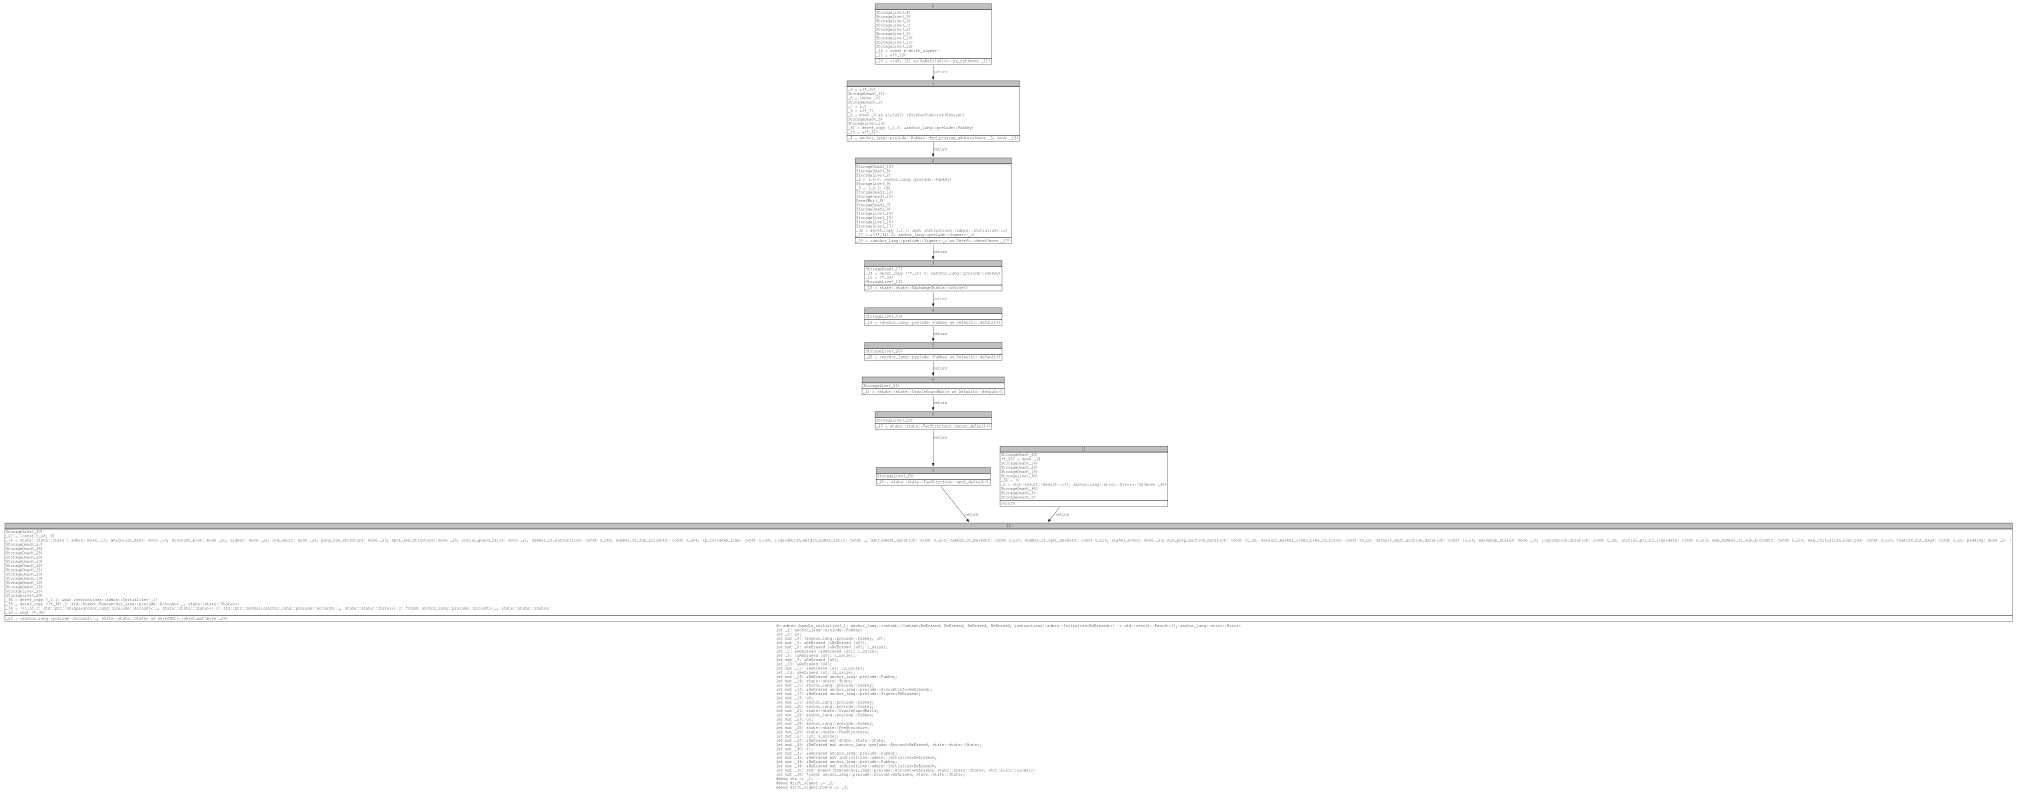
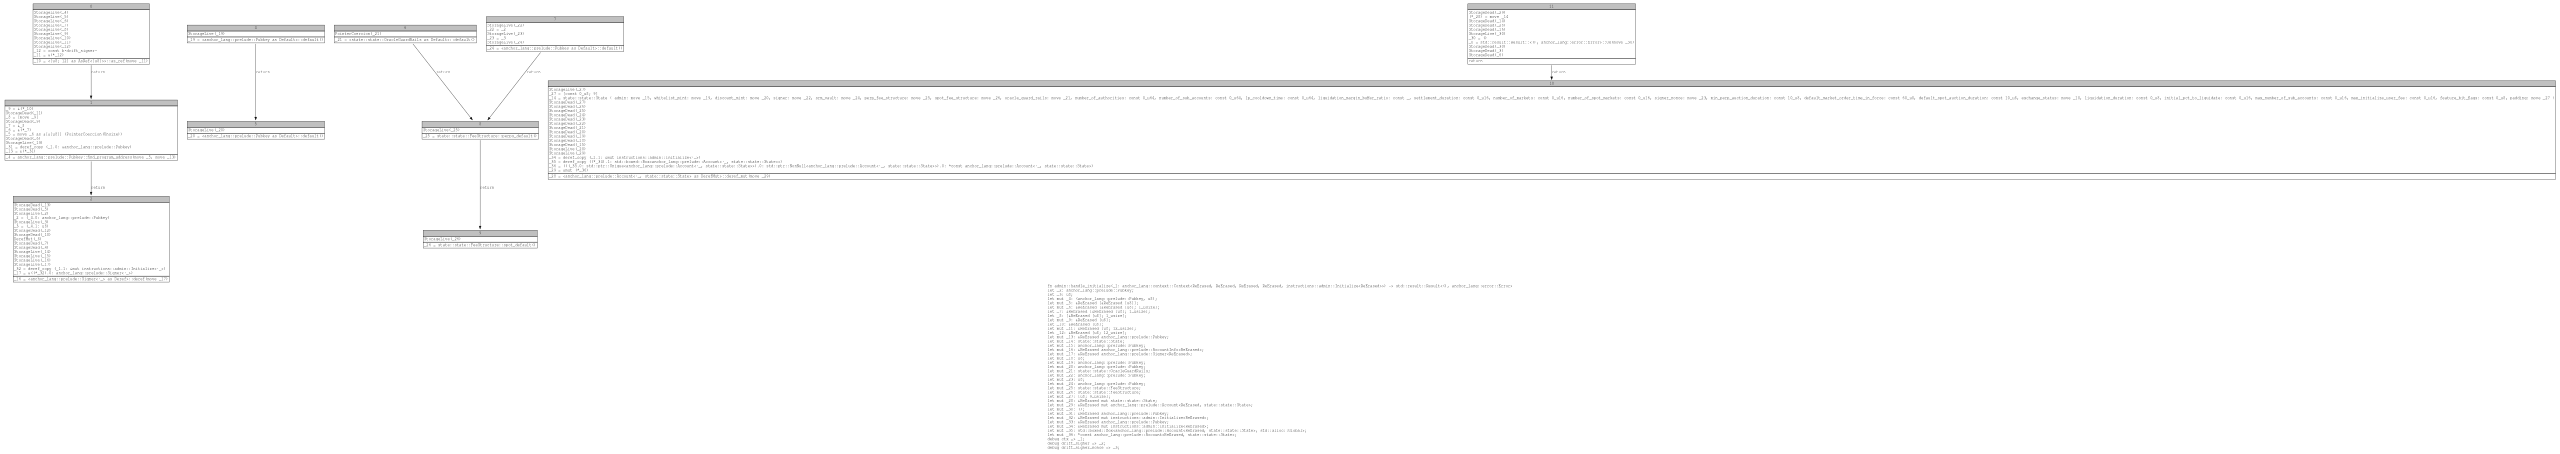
node "7": added
node "3": removed
edge "5" -> "6": removed, label "return"
node "6": text "StorageLive(_21)" -> "PointerCoercion(_21)"
edge "9" -> "10": removed, label "return"
